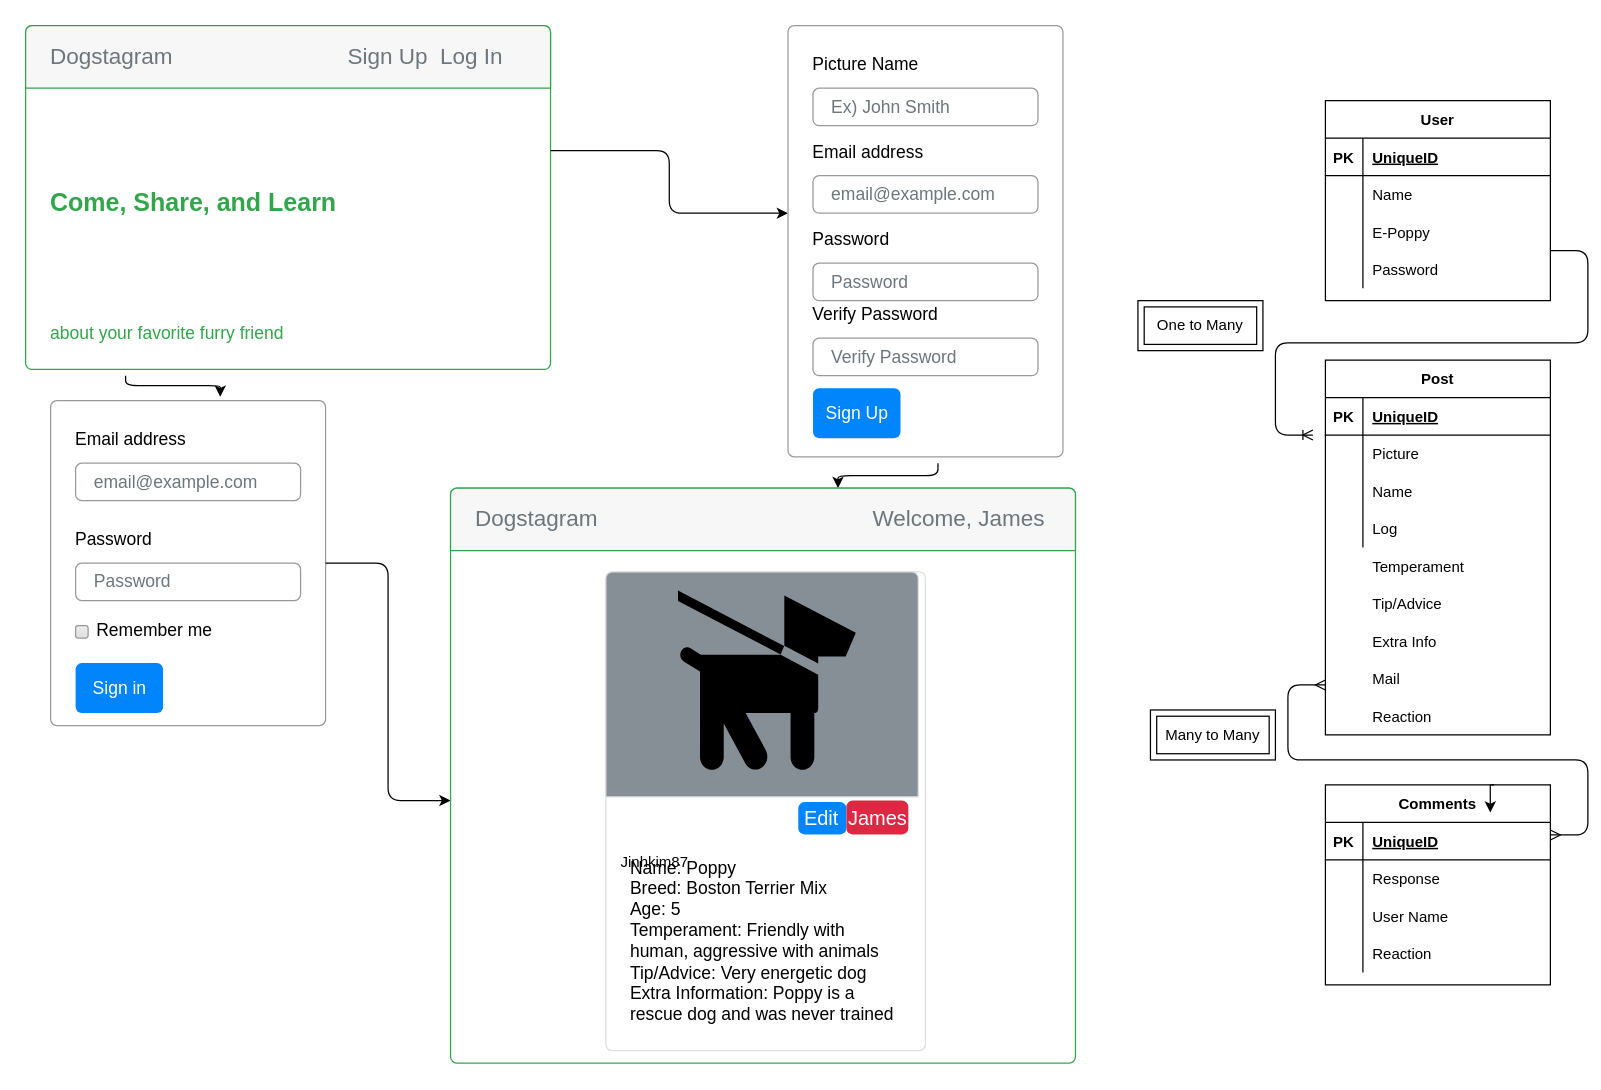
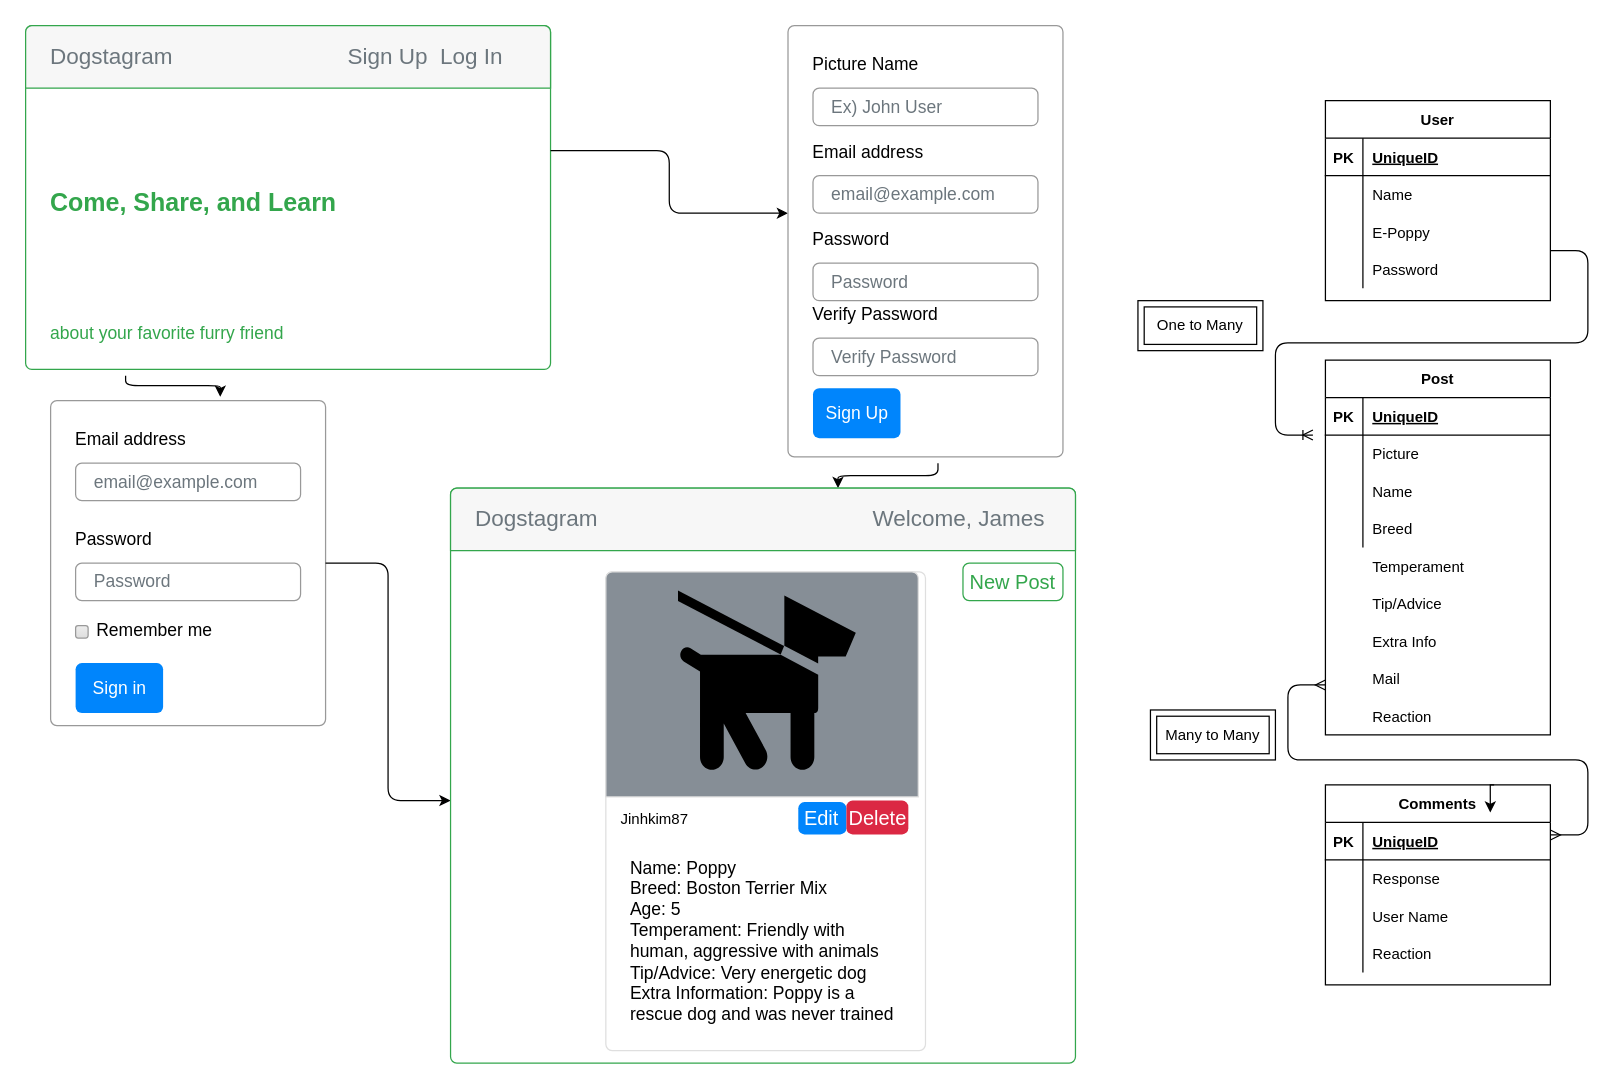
node "Ex) John Smith": label "Ex) John Smith" -> "Ex) John User"
node "Log": label "Log" -> "Breed"
node "New Post": added
node "James": label "James" -> "Delete"
node "Jinhkim87": moved (655, 863) -> (655, 819)
